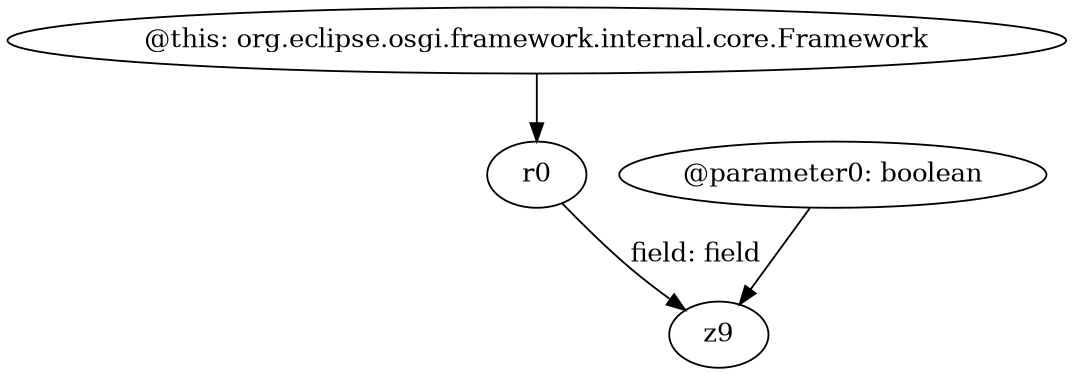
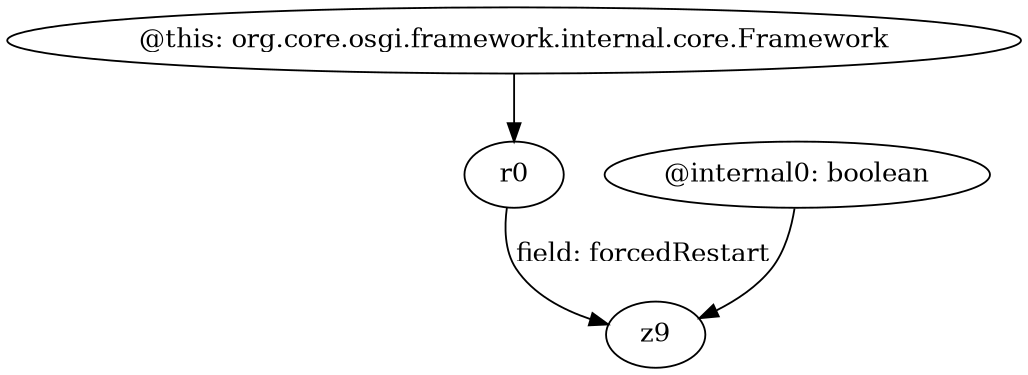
node "@this: org.eclipse.osgi.framework.internal.core.Framework": label "@this: org.eclipse.osgi.framework.internal.core.Framework" -> "@this: org.core.osgi.framework.internal.core.Framework"
node "@parameter0: boolean": label "@parameter0: boolean" -> "@internal0: boolean"
edge "r0" -> "z9": label "field: field" -> "field: forcedRestart"
